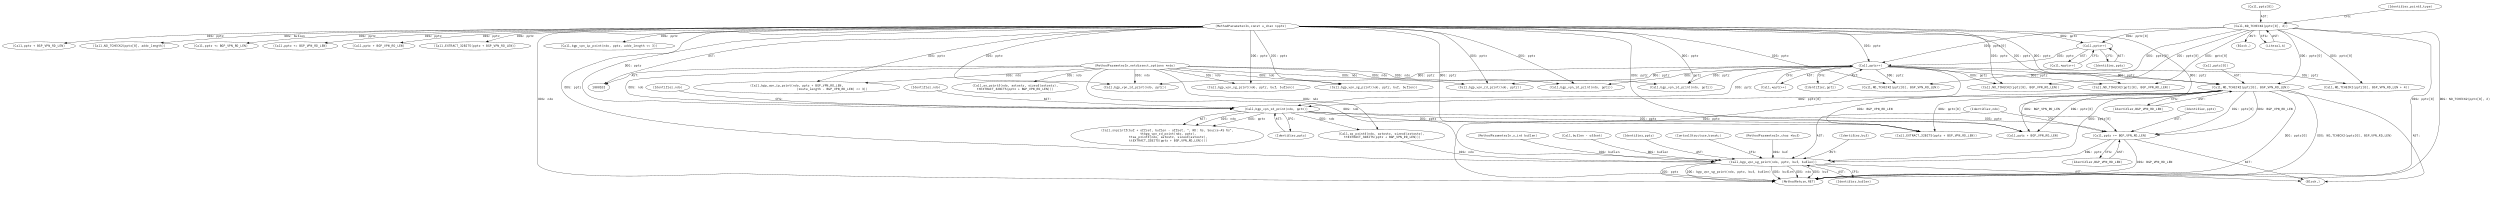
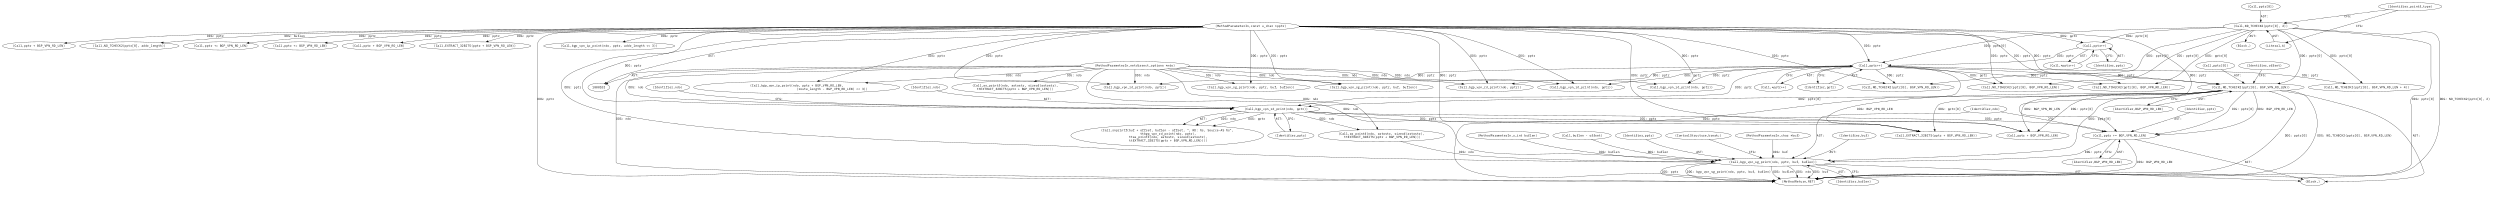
edge "(Call,ND_TCHECK2(pptr[0], 2))" -> "(Literal,6)": now "(Identifier,printf_type)" -> "(Literal,6)"
node "(Identifier,offset)": added
edge "(MethodParameterIn,const u_char *pptr)" -> "(MethodReturn,RET)": label "DDG: ndo" -> "DDG: pptr"
edge "(MethodParameterIn,netdissect_options *ndo)" -> "(MethodReturn,RET)": added, label "DDG: ndo"
